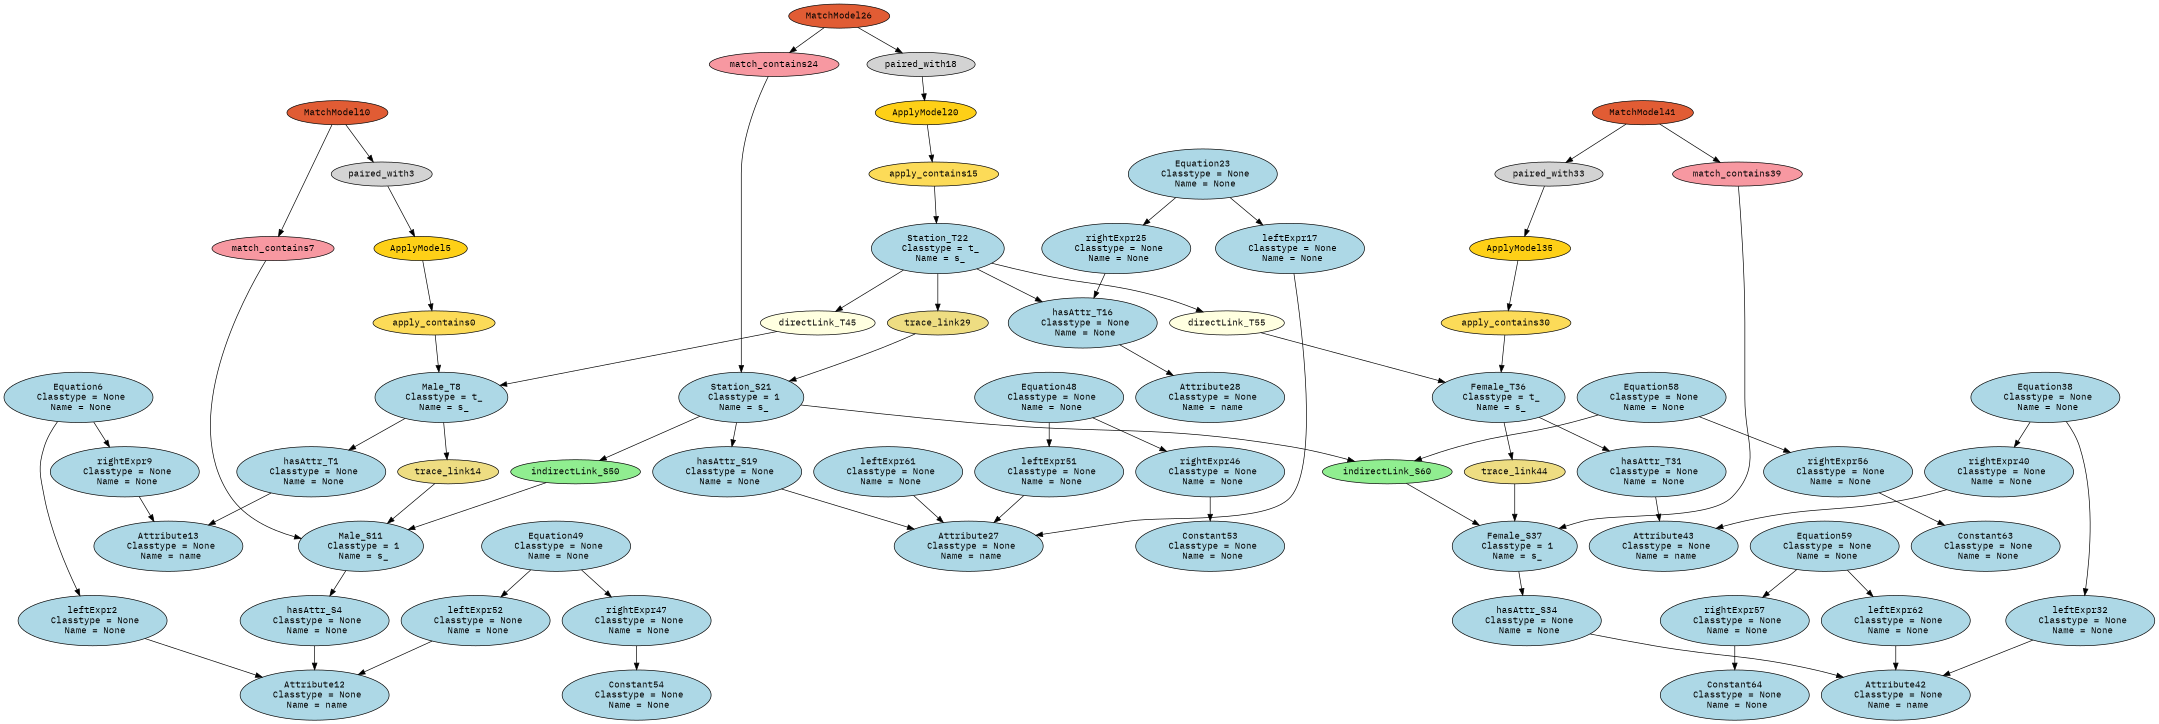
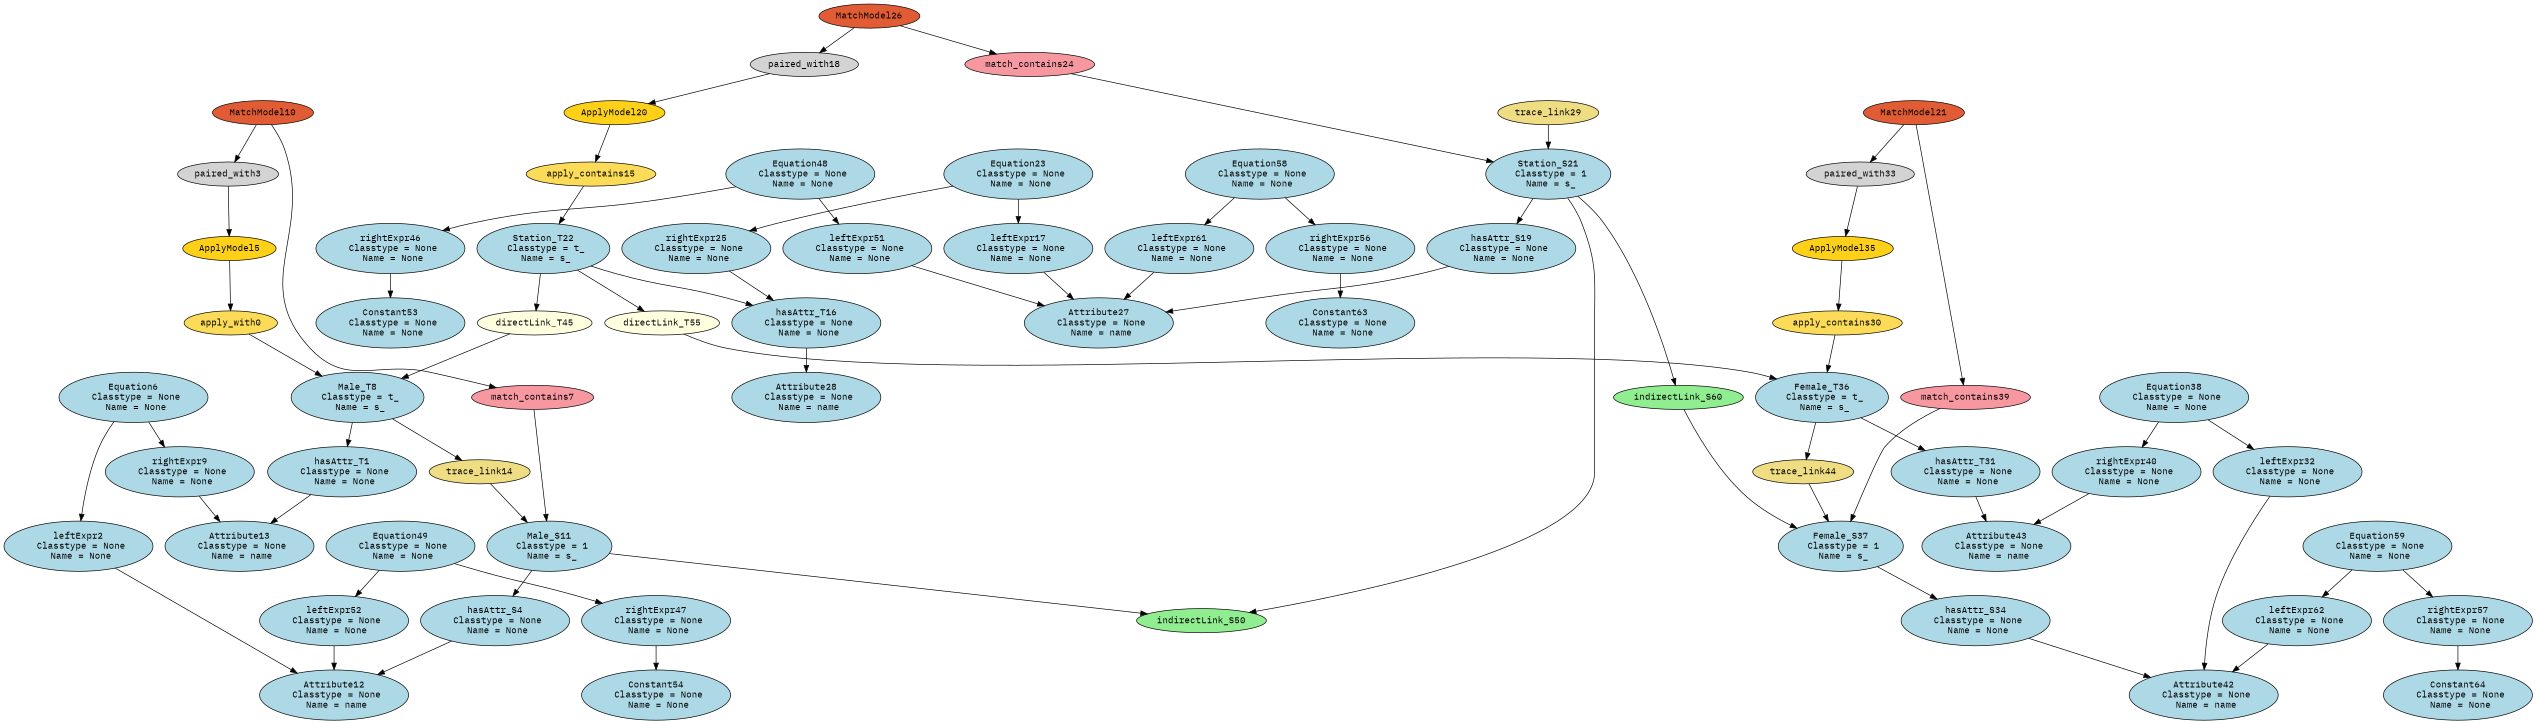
node "MatchModel41": label "MatchModel41" -> "MatchModel21"
edge "Station_T22 Classtype = t_ Name = s_" -> "trace_link29": removed
node "apply_contains0": label "apply_contains0" -> "apply_with0"
edge "Equation58 Classtype = None Name = None" -> "indirectLink_S60": now "Equation58 Classtype = None Name = None" -> "leftExpr61 Classtype = None Name = None"
edge "indirectLink_S50" -> "Male_S11 Classtype = 1 Name = s_": reversed
